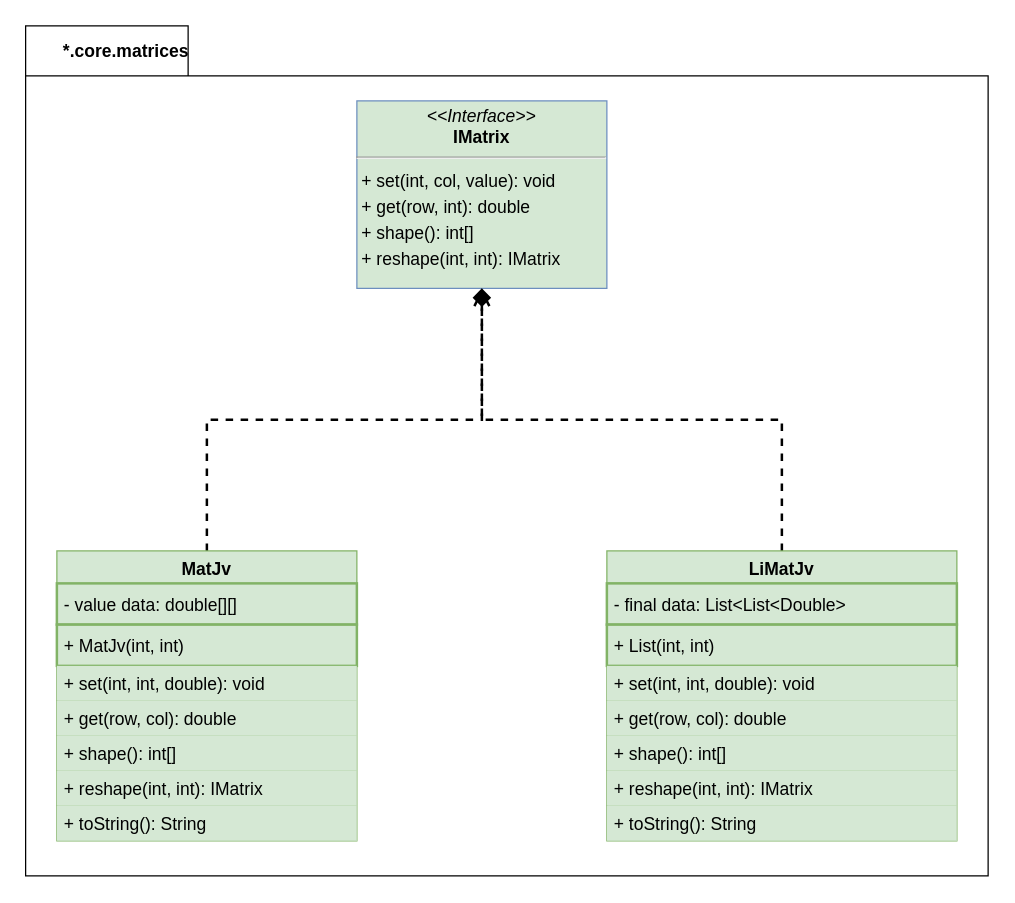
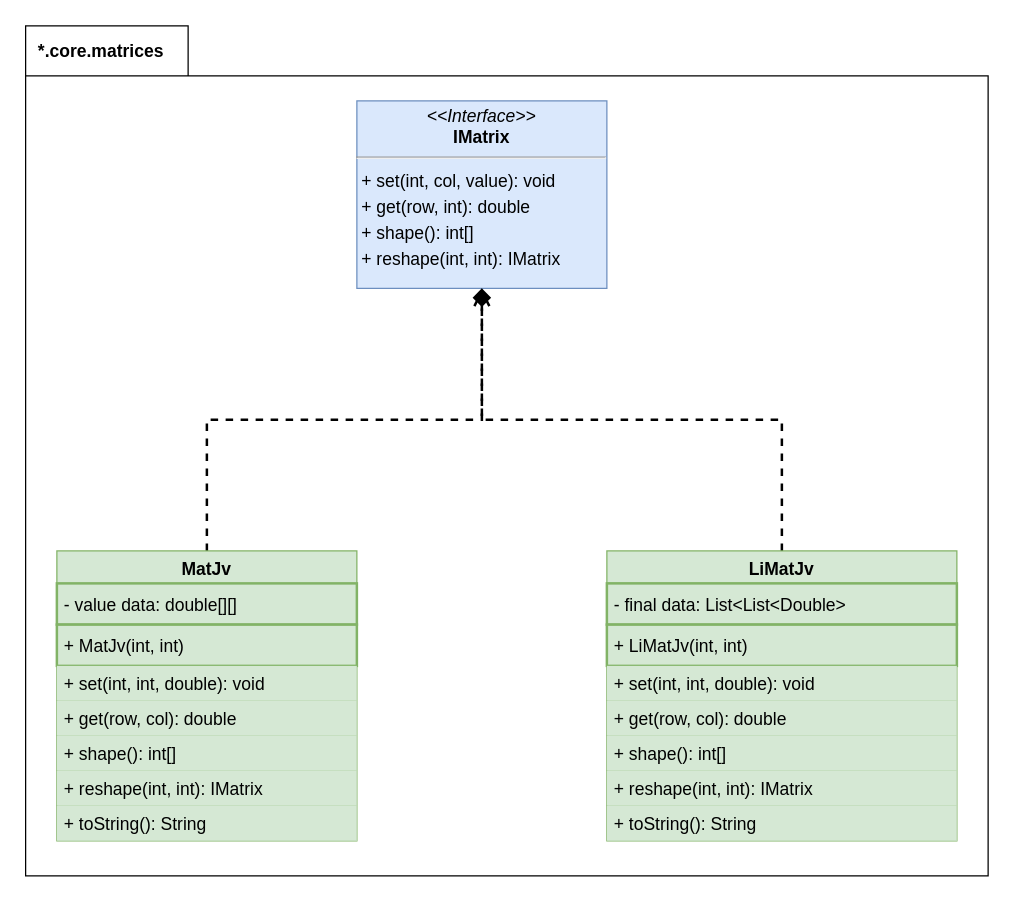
node "*.core.matrices": moved (126, 51) -> (101, 51)
node "<<Interface>>IMatrix + set(int, col, value): void+ get(row, int): double + shape(): int[] + reshape(int, int): IMatrix": fillcolor #d5e8d4 -> #dae8fc
node "+ List(int, int)": label "+ List(int, int)" -> "+ LiMatJv(int, int)"
